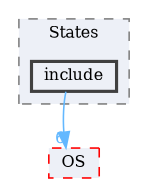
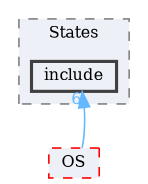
edge "include" -> "OS": reversed
